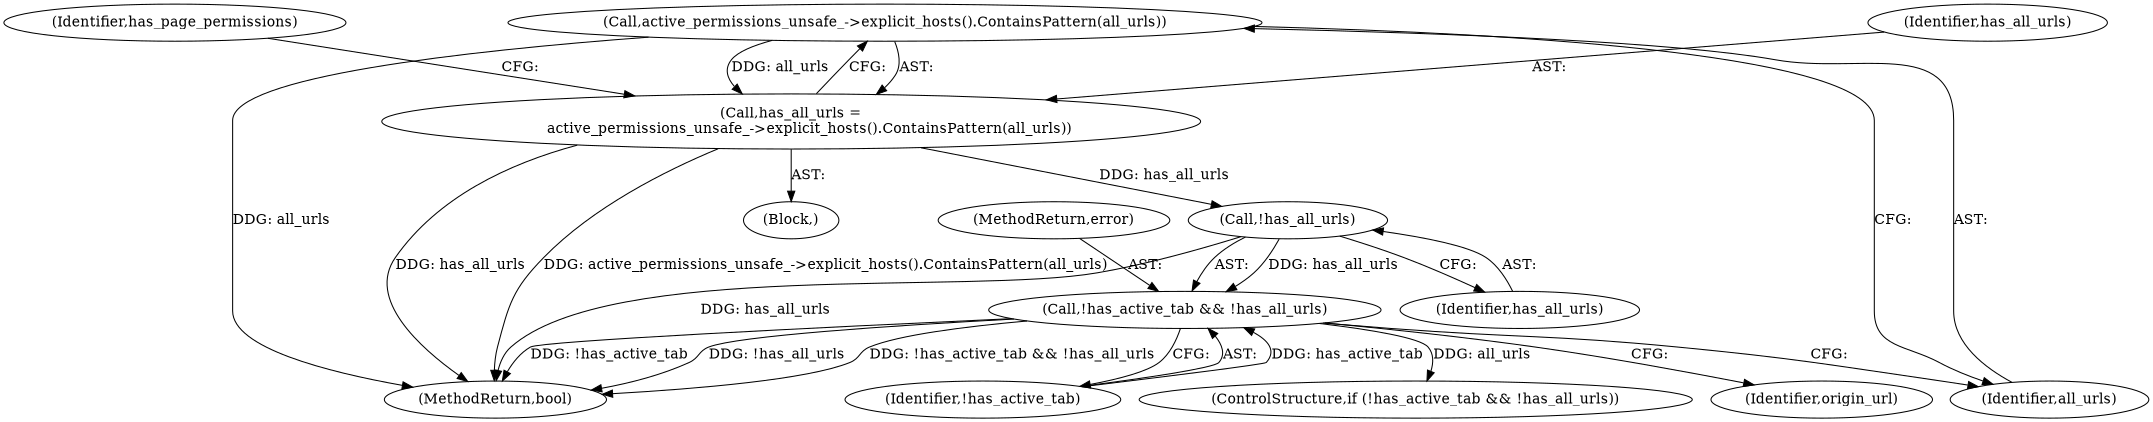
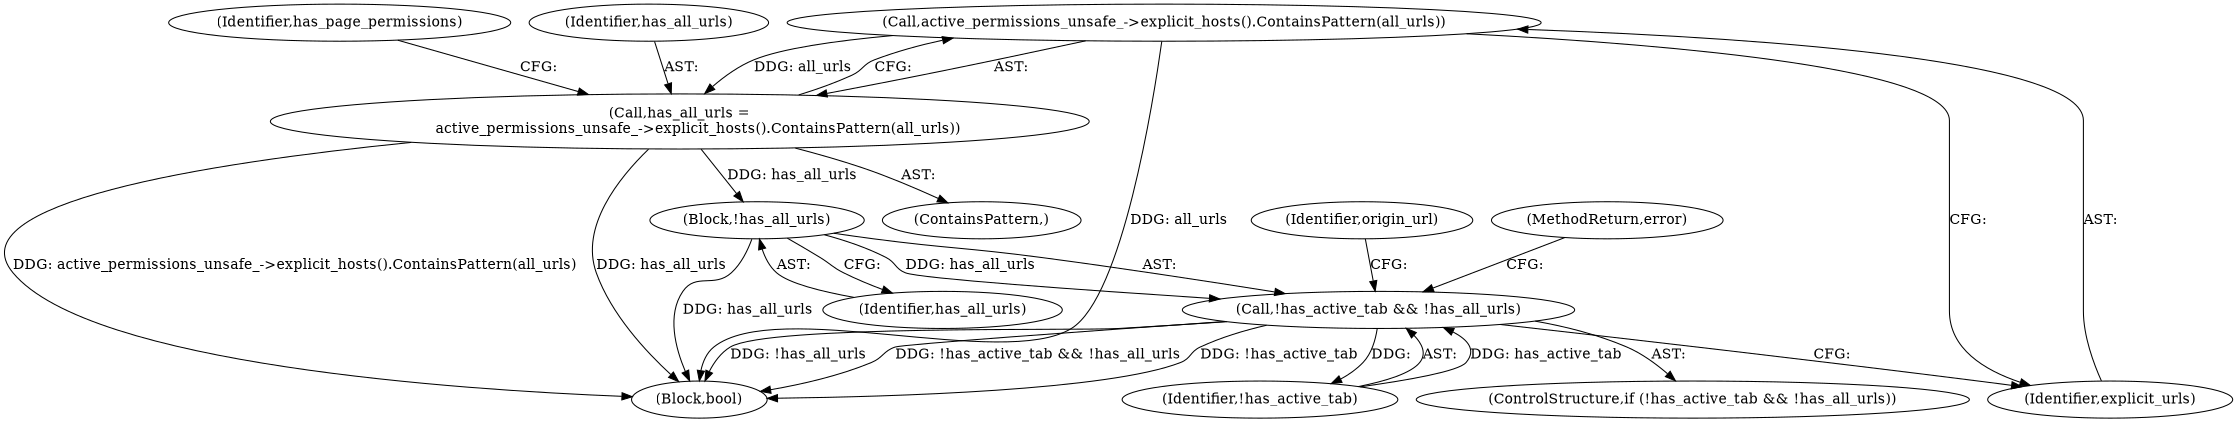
node "(Block,)": label "(Block,)" -> "(ContainsPattern,)"
node "(Call,!has_all_urls)": label "(Call,!has_all_urls)" -> "(Block,!has_all_urls)"
edge "(MethodReturn,error)" -> "(Call,!has_active_tab && !has_all_urls)": label "AST: " -> "CFG: "
edge "(Call,!has_active_tab && !has_all_urls)" -> "(Identifier,origin_url)": reversed
edge "(Call,!has_active_tab && !has_all_urls)" -> "(Identifier,!has_active_tab)": label "CFG: " -> "DDG: "
edge "(Call,!has_active_tab && !has_all_urls)" -> "(ControlStructure,if (!has_active_tab && !has_all_urls))": label "DDG: all_urls" -> "AST: "
node "(MethodReturn,bool)": label "(MethodReturn,bool)" -> "(Block,bool)"
node "(Identifier,all_urls)": label "(Identifier,all_urls)" -> "(Identifier,explicit_urls)"
